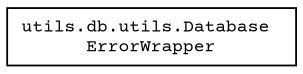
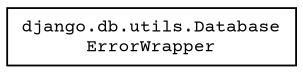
node "utils.db.utils.Database ErrorWrapper": label "utils.db.utils.Database ErrorWrapper" -> "django.db.utils.Database ErrorWrapper"
